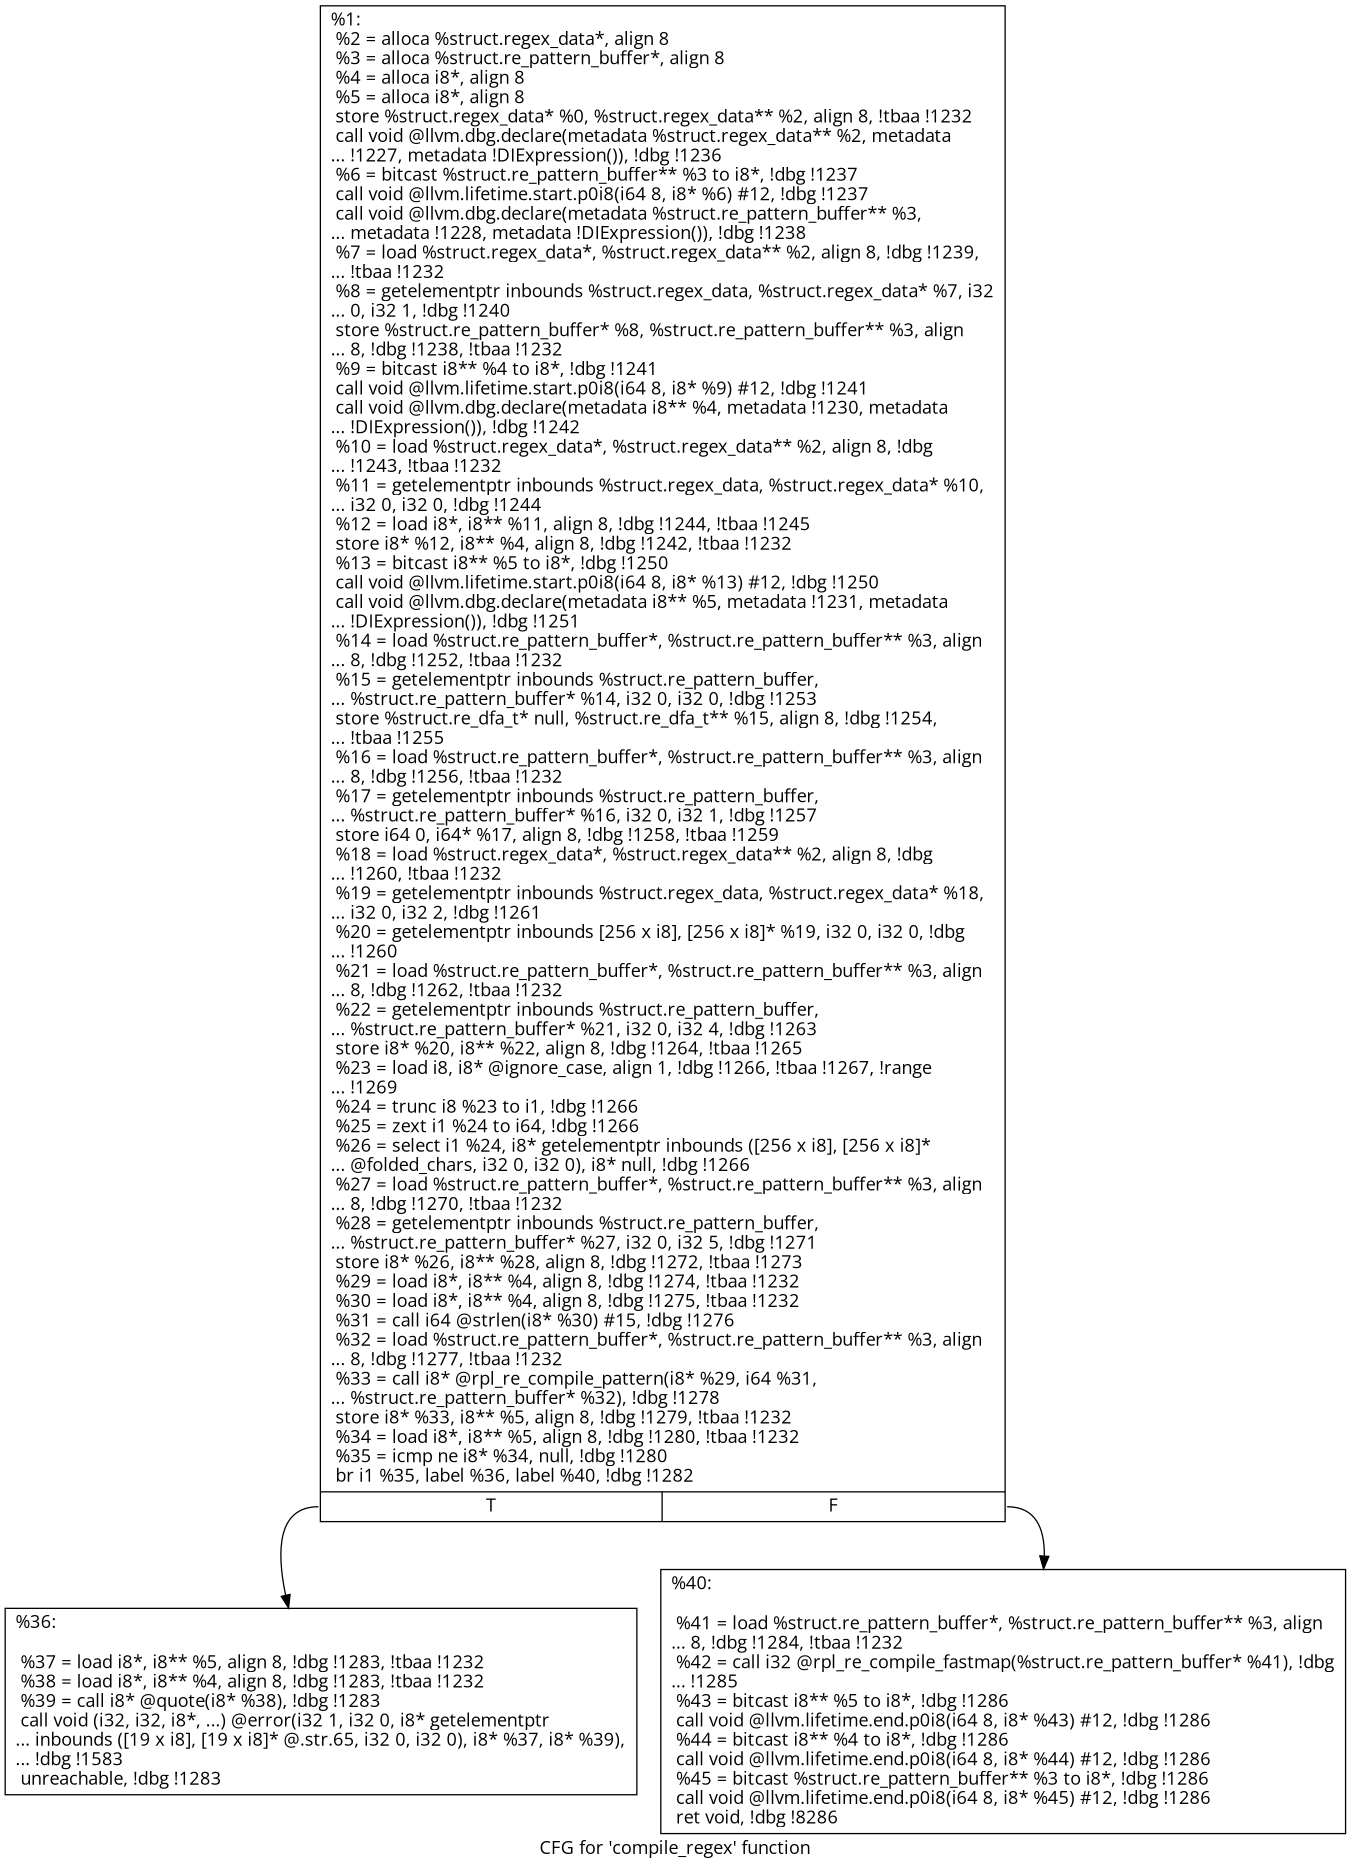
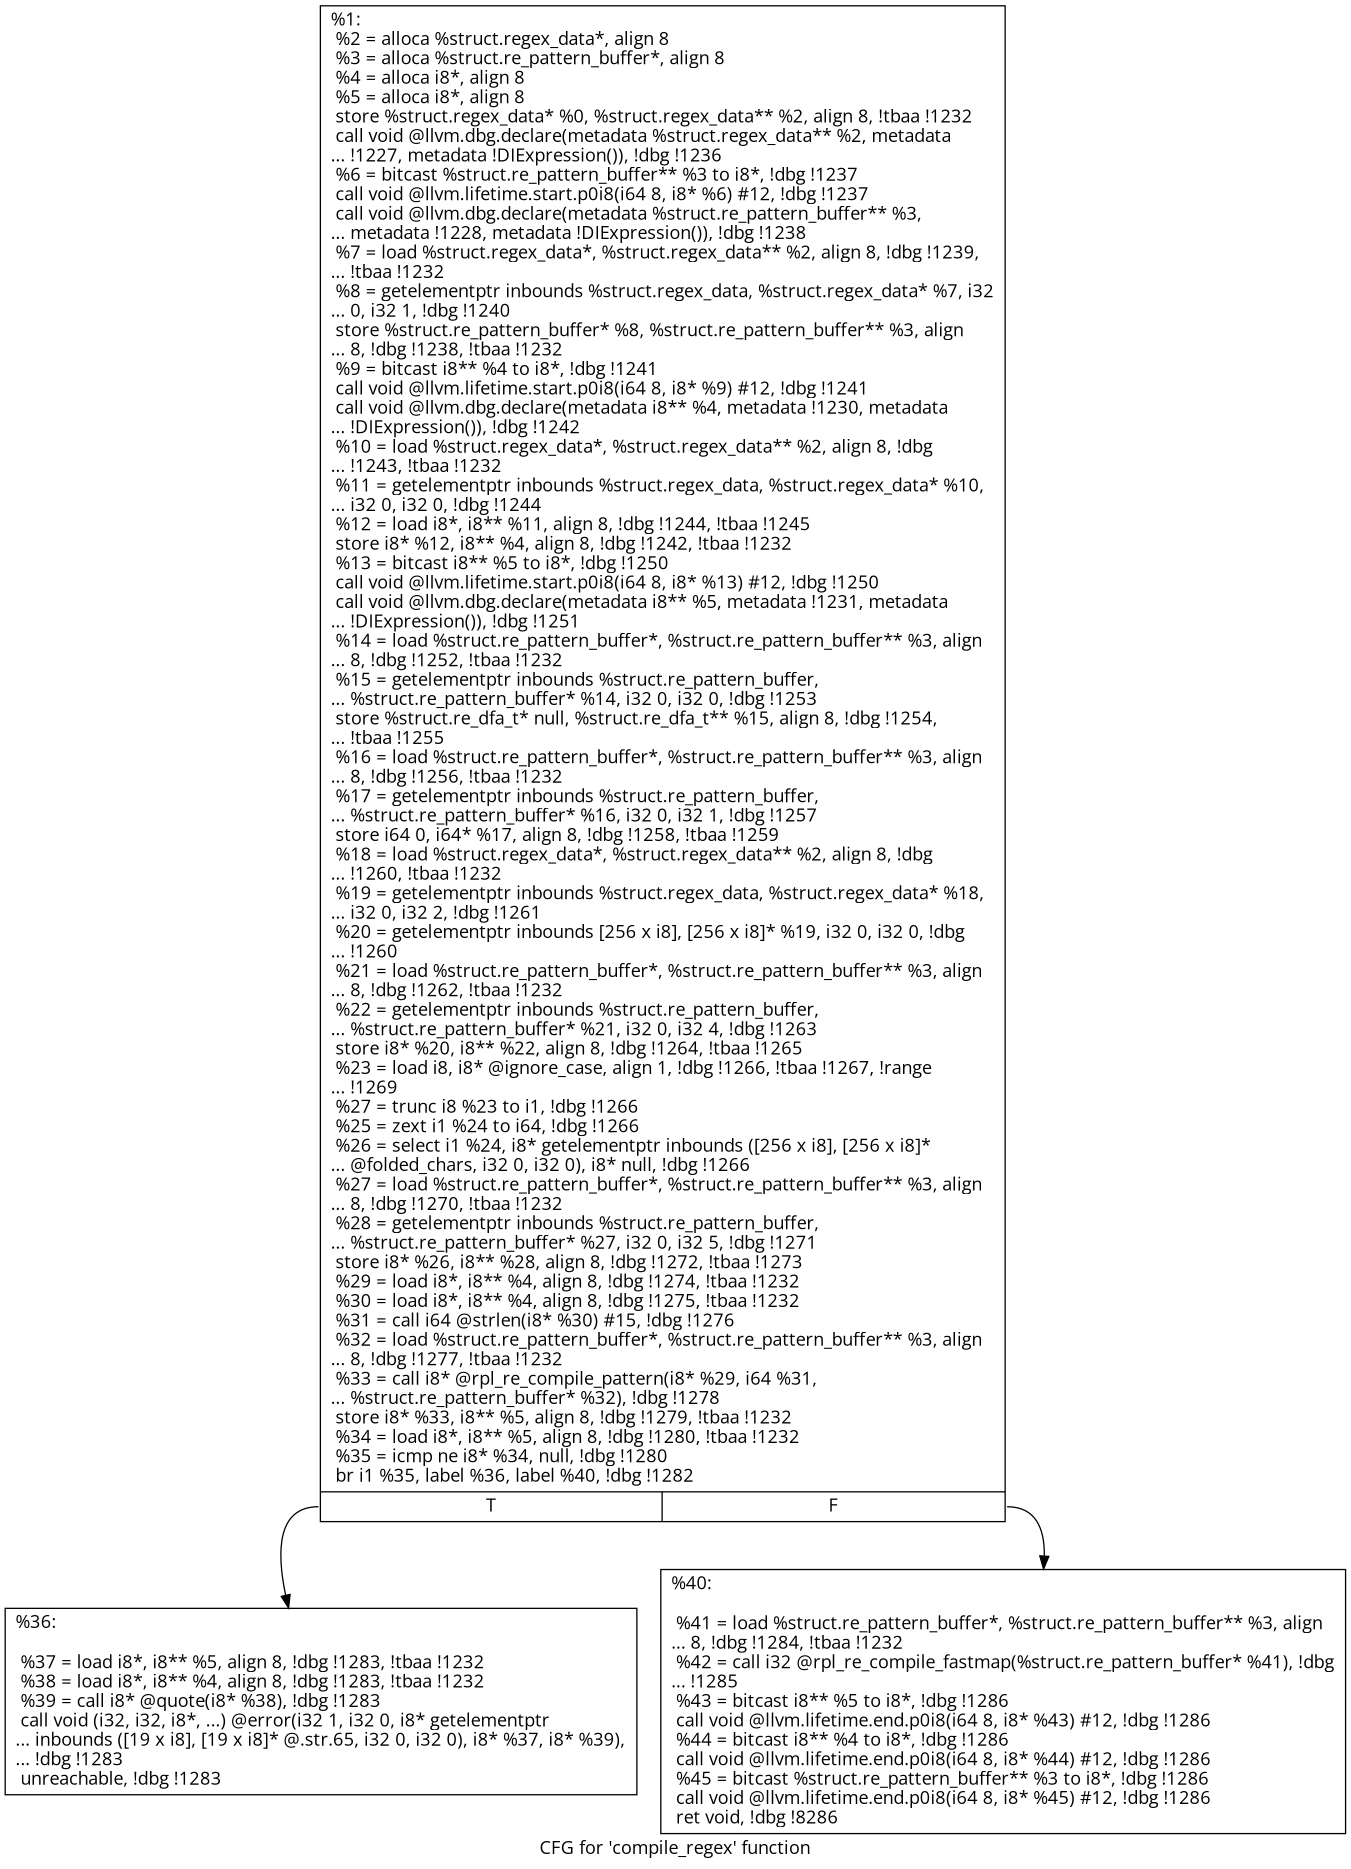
node "%1:": text "%24 = trunc i8 %23 to i1, !dbg !1266" -> "%27 = trunc i8 %23 to i1, !dbg !1266"
node "%36:": text "... !dbg !1583" -> "... !dbg !1283"
